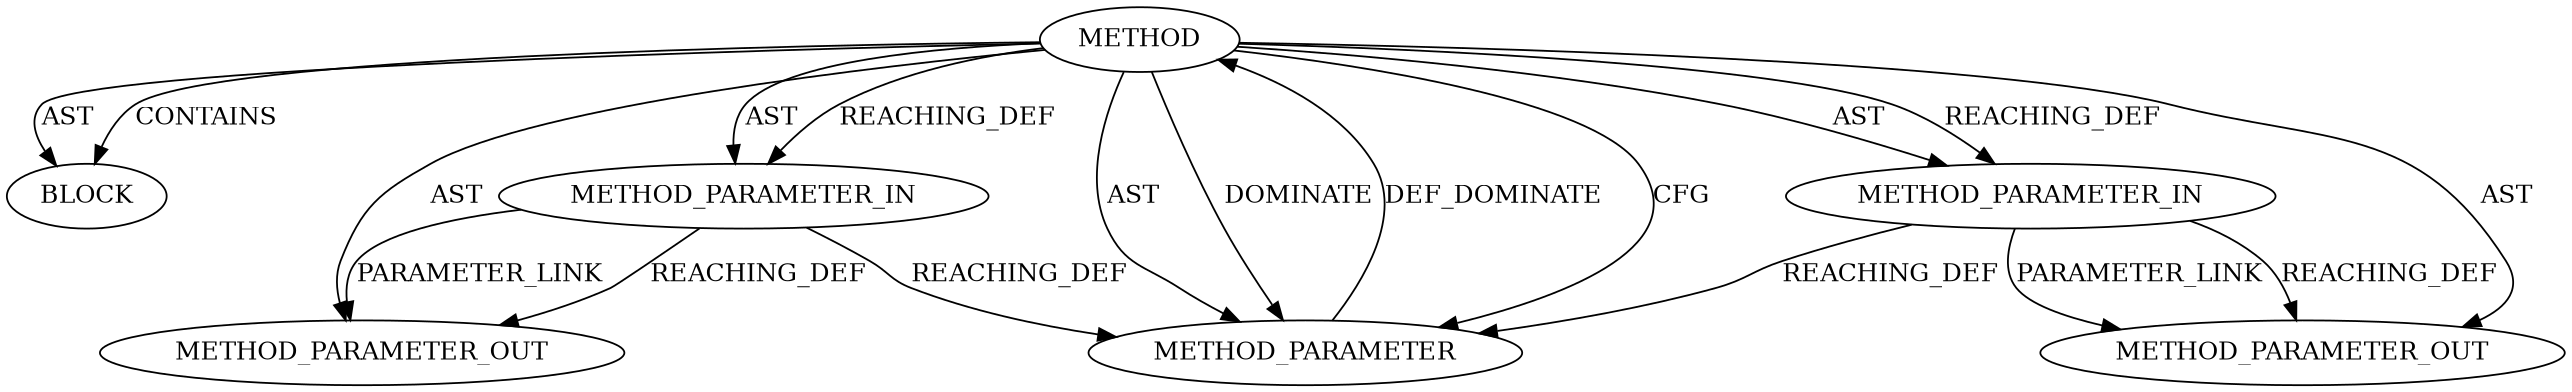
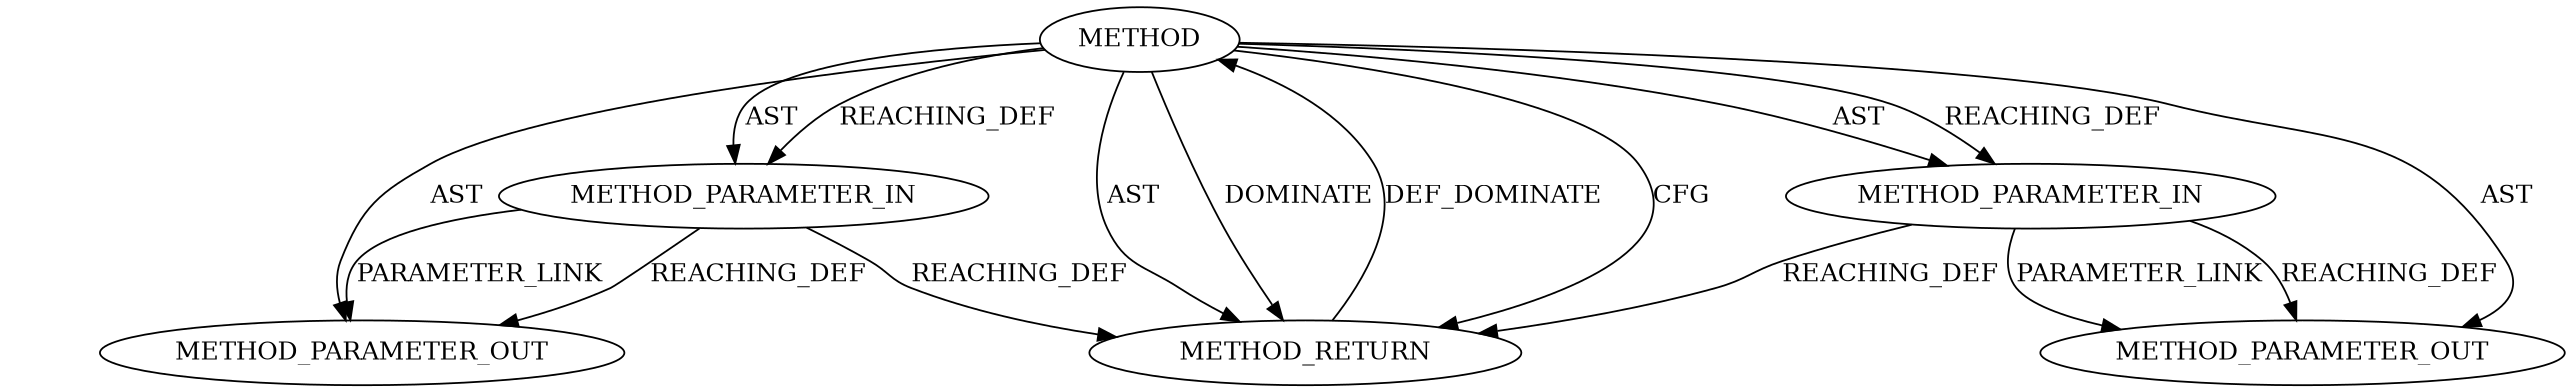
node "BLOCK": removed
node "METHOD_PARAMETER": label "METHOD_PARAMETER" -> "METHOD_RETURN"
